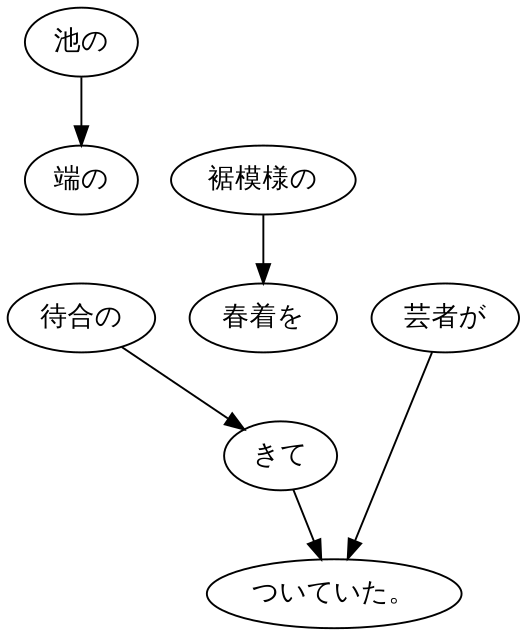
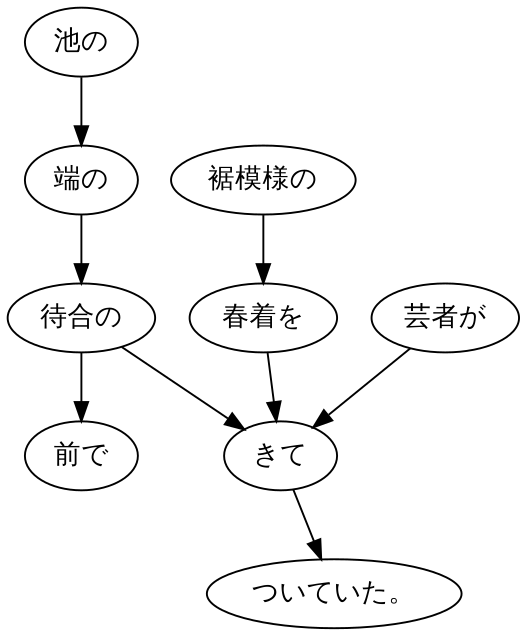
edge "端の" -> "待合の": added
edge "春着を" -> "きて": added
edge "芸者が" -> "ついていた。": now "芸者が" -> "きて"
node "前で": added
